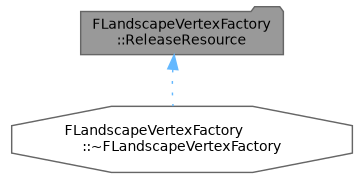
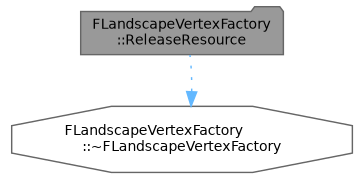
edge "FLandscapeVertexFactory ::~FLandscapeVertexFactory" -> "FLandscapeVertexFactory ::ReleaseResource": reversed
